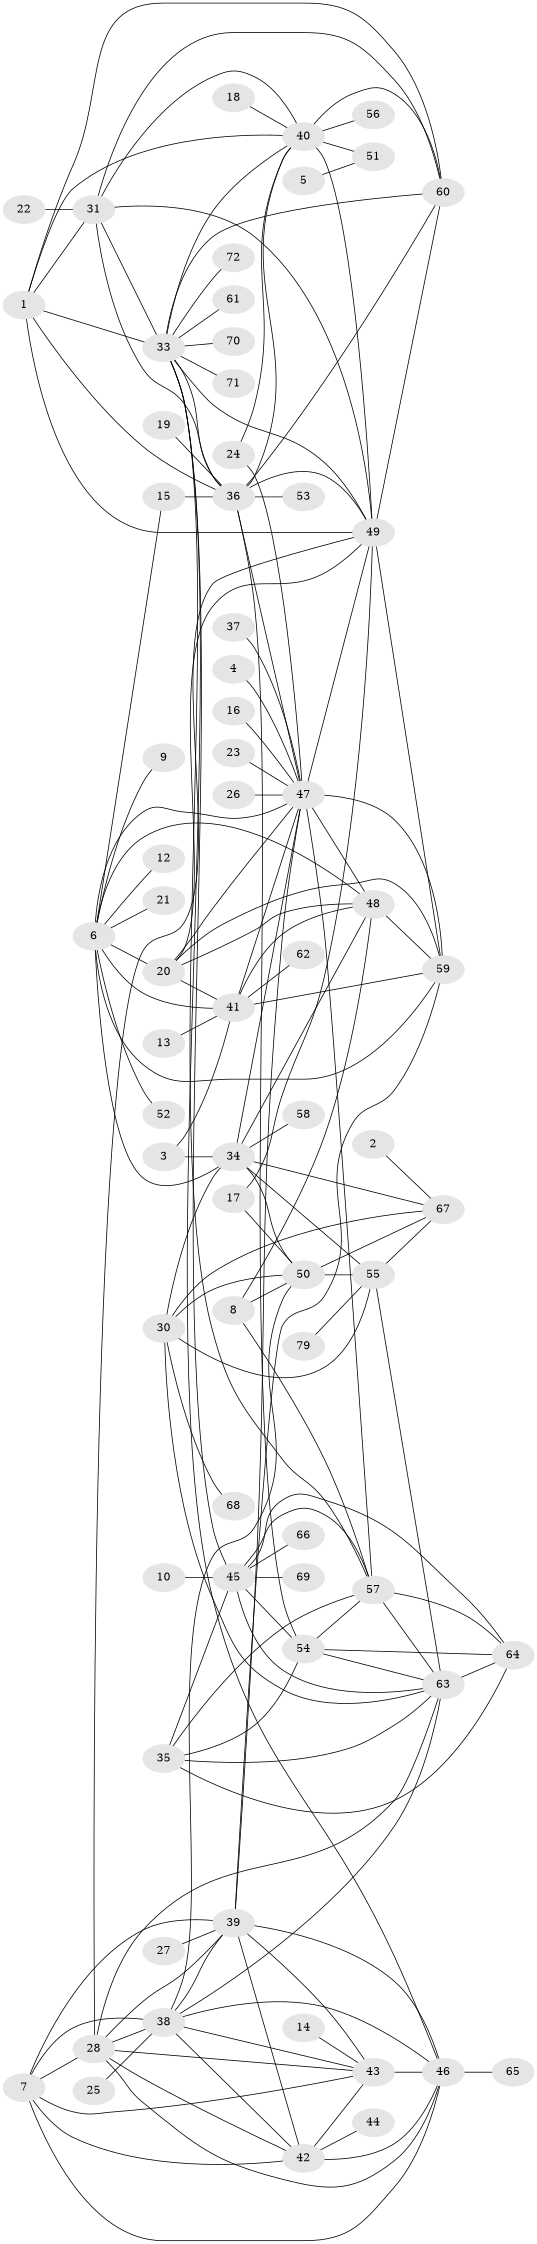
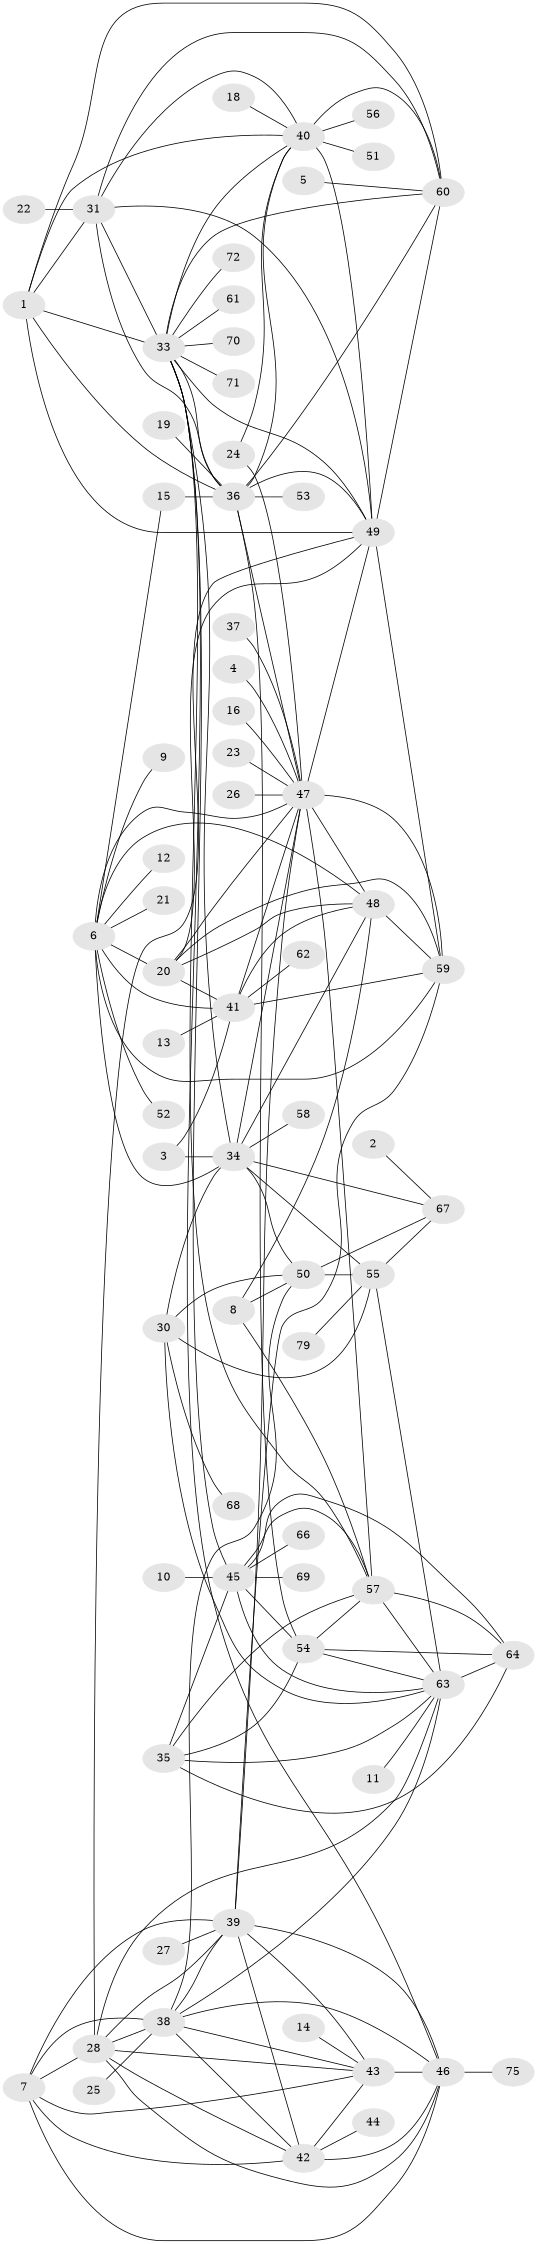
edge "51" -- "5": now "60" -- "5"
edge "33" -- "34": added
node "17": removed
edge "67" -- "30": removed
node "11": added
node "65": label "65" -> "75"
